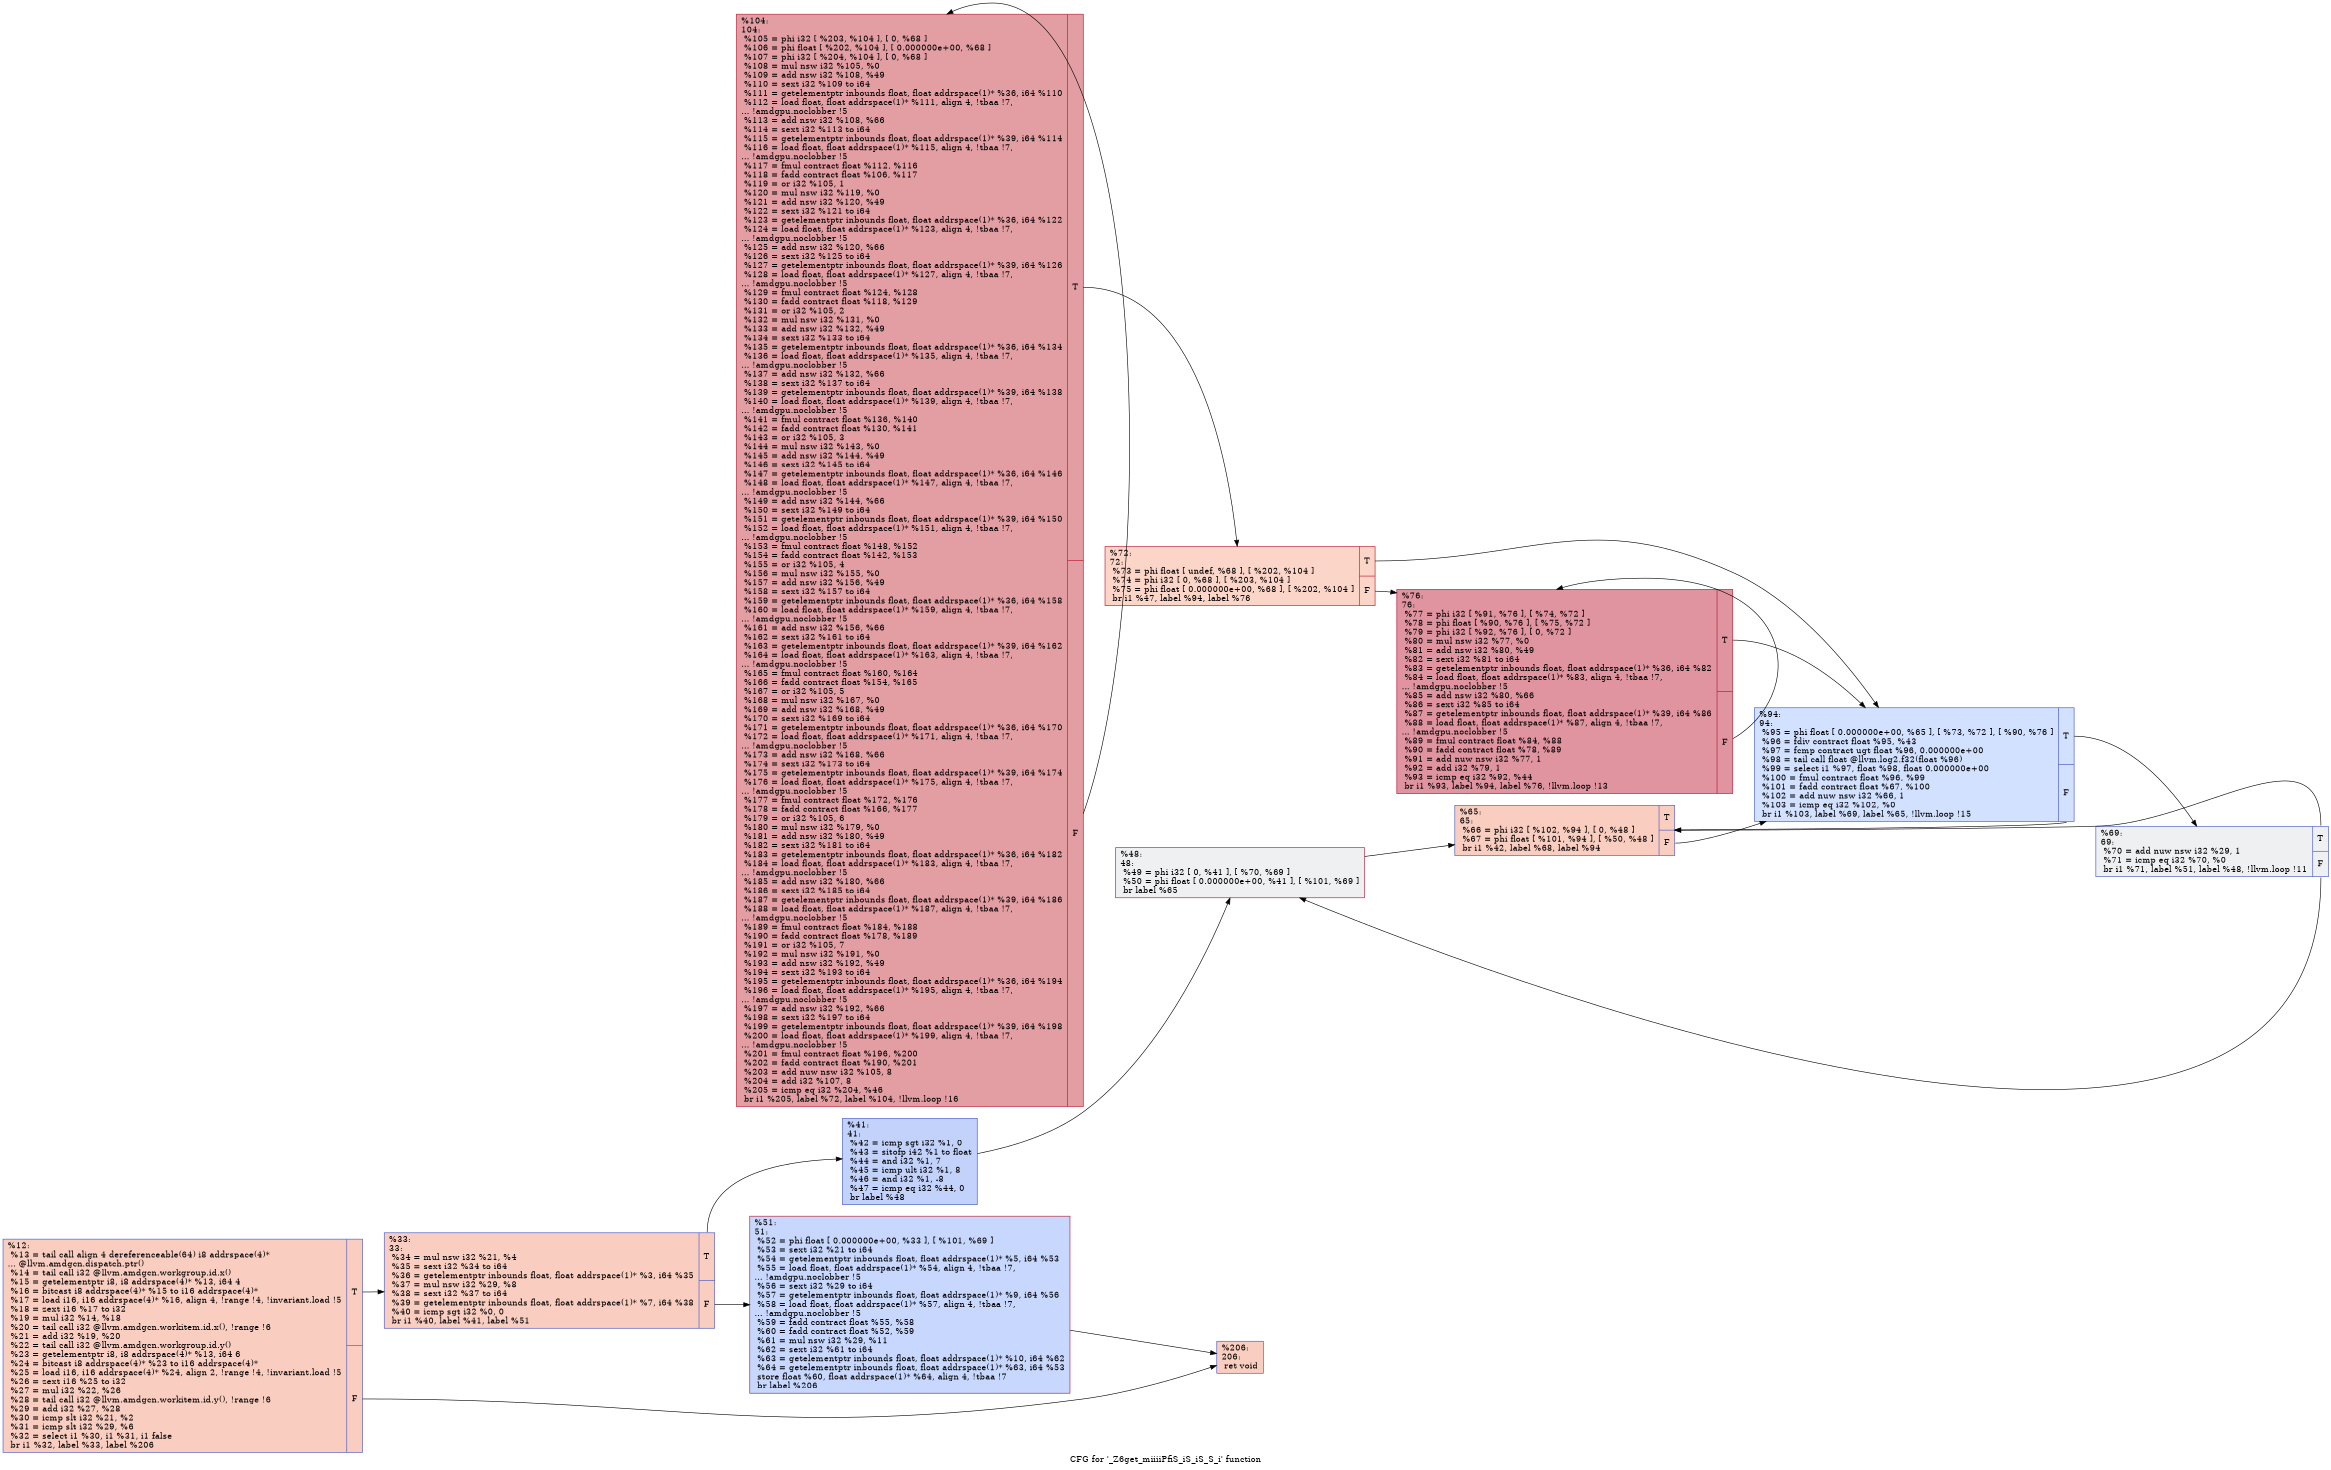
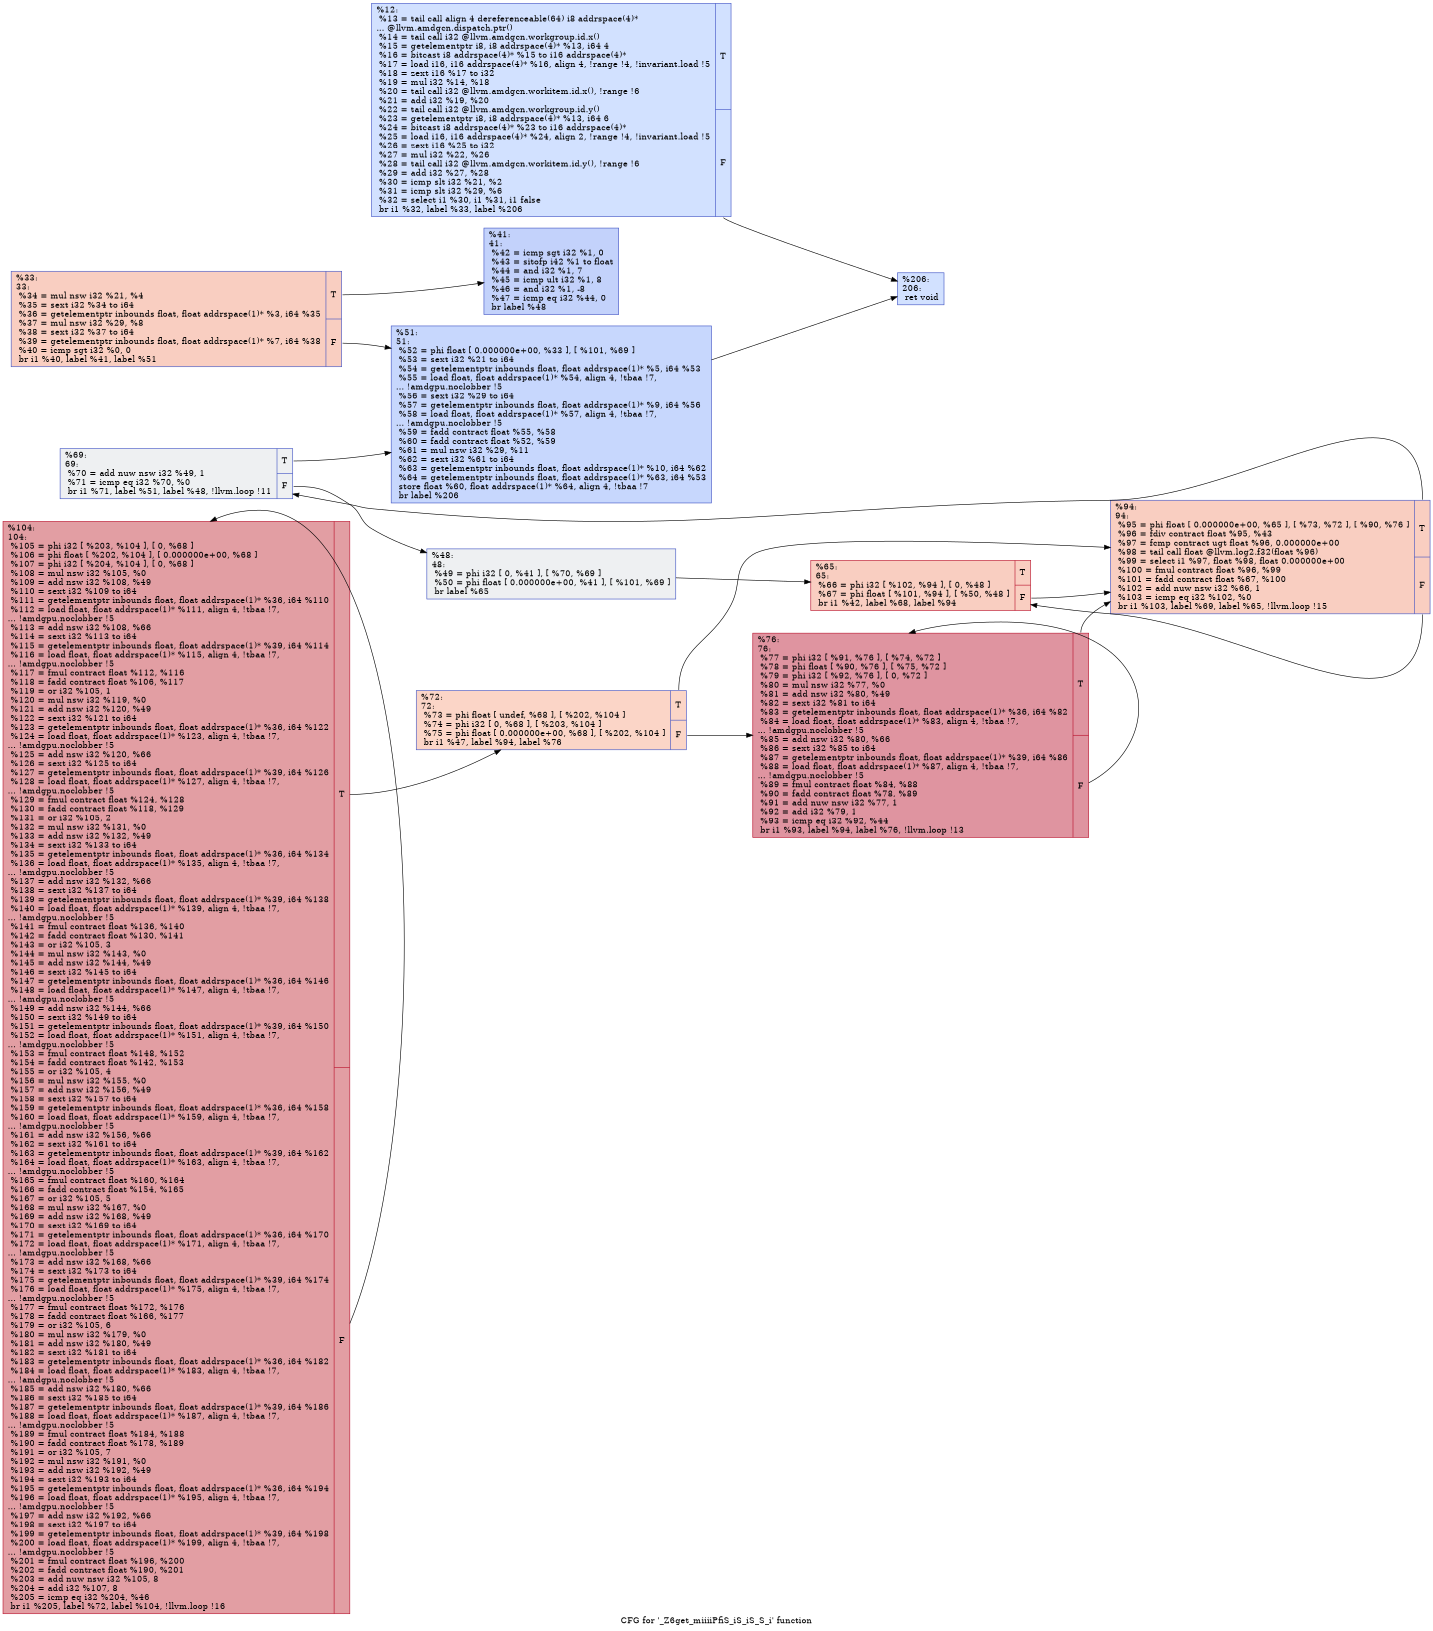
node "%72:": color #b70d28ff -> #3d50c3ff
node "%94:": fillcolor #9abbff70 -> #f2907270
edge "%69:" -> "%65:": now "%69:" -> "%51:"
node "%65:": color #3d50c3ff -> #b70d28ff
node "%69:": text "%70 = add nuw nsw i32 %29, 1" -> "%70 = add nuw nsw i32 %49, 1"
node "%48:": color #b70d28ff -> #3d50c3ff
edge "%41:" -> "%48:": removed
edge "%12:" -> "%33:": removed
node "%51:": color #b70d28ff -> #3d50c3ff
node "%12:": fillcolor #f2907270 -> #9abbff70
node "%206:": fillcolor #f2907270 -> #9abbff70
